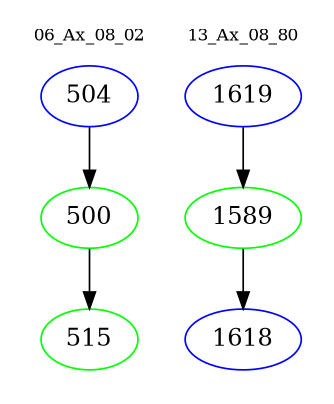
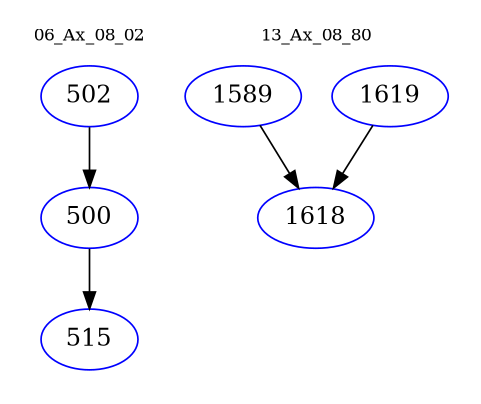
node "504": label "504" -> "502"
edge "1619" -> "1589": now "1619" -> "1618"
node "500": color green -> blue
node "1589": color green -> blue
node "515": color green -> blue
